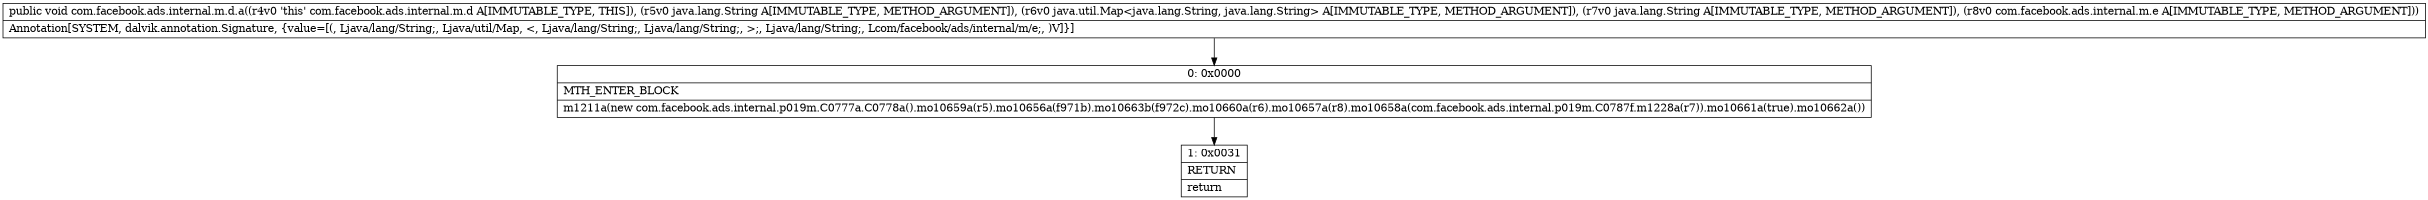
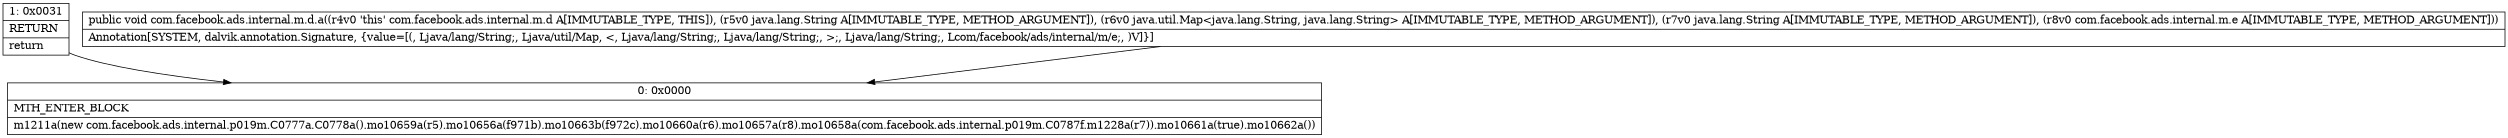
edge "0: 0x0000" -> "1: 0x0031": reversed
